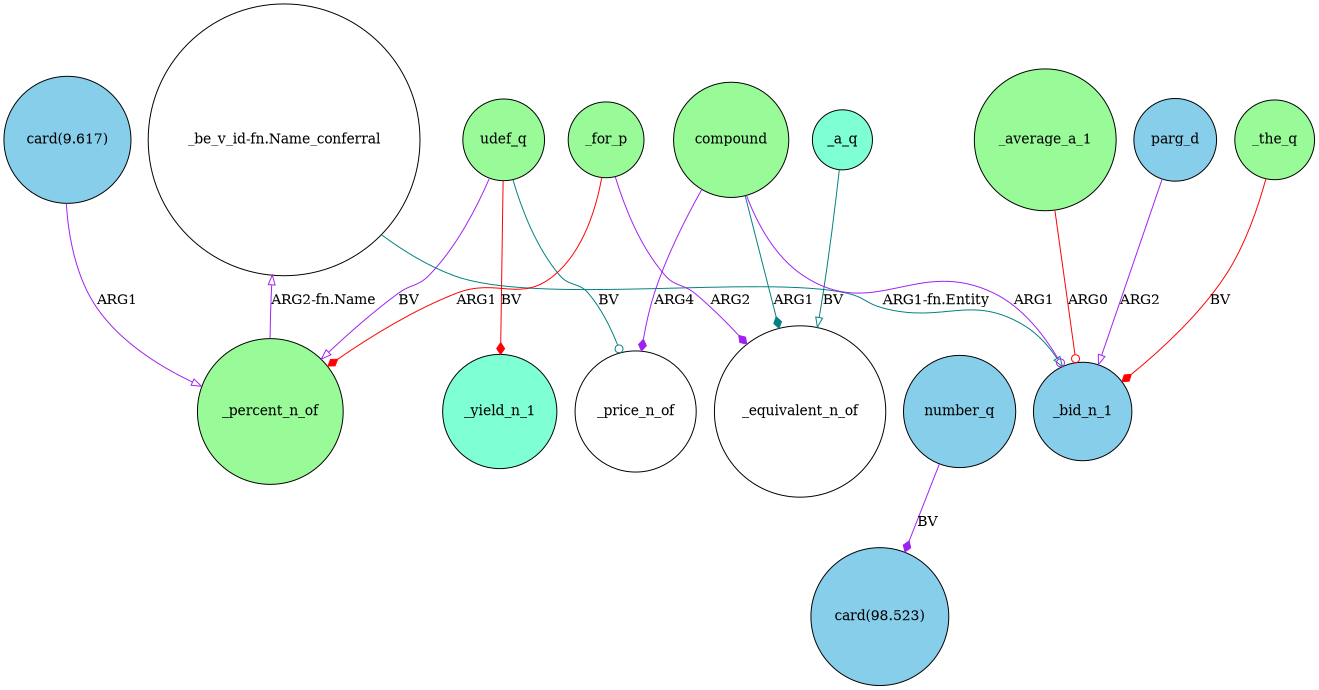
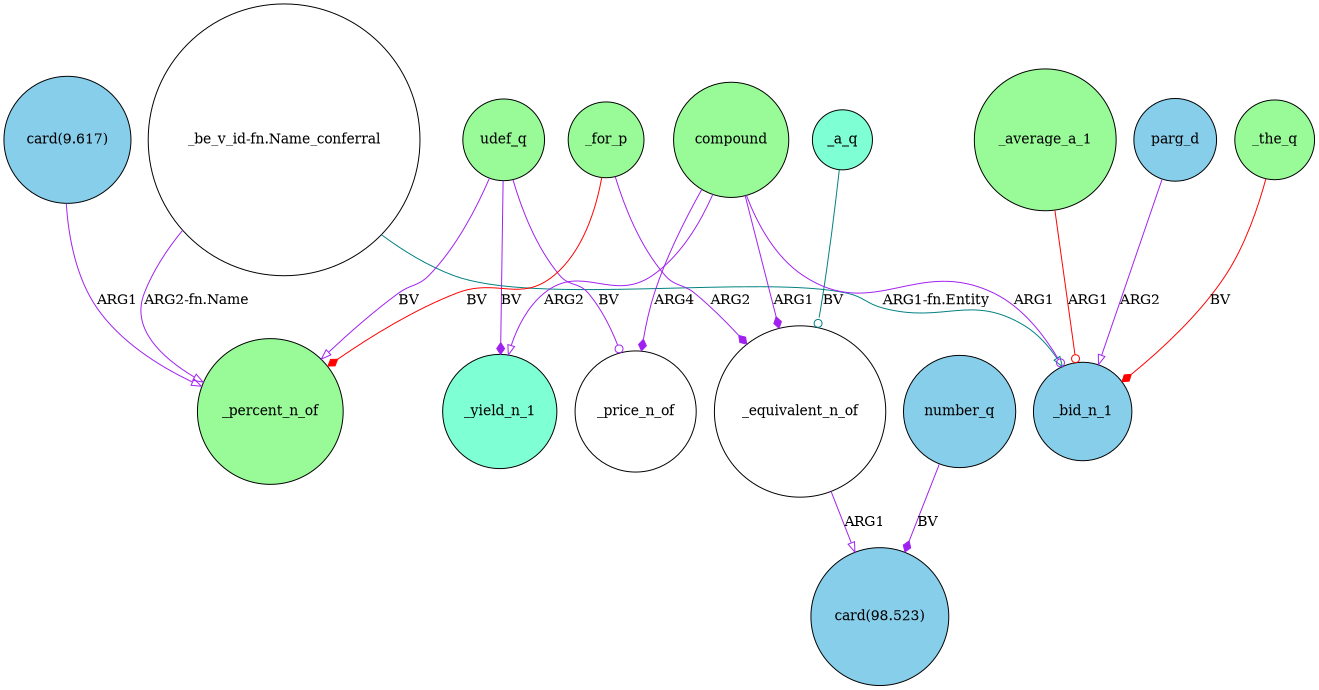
edge "_a_q" -> "_equivalent_n_of": arrowhead onormal -> odot
edge "compound" -> "_equivalent_n_of": color teal -> purple
edge "udef_q" -> "_yield_n_1": color red -> purple
edge "udef_q" -> "_price_n_of": color teal -> purple
edge "compound" -> "_yield_n_1": added, label "ARG2"
edge "_for_p" -> "_percent_n_of": label "ARG1" -> "BV"
edge "_average_a_1" -> "_bid_n_1": label "ARG0" -> "ARG1"
edge "_percent_n_of" -> "_be_v_id-fn.Name_conferral": reversed
edge "_equivalent_n_of" -> "card(98.523)": added, label "ARG1"
